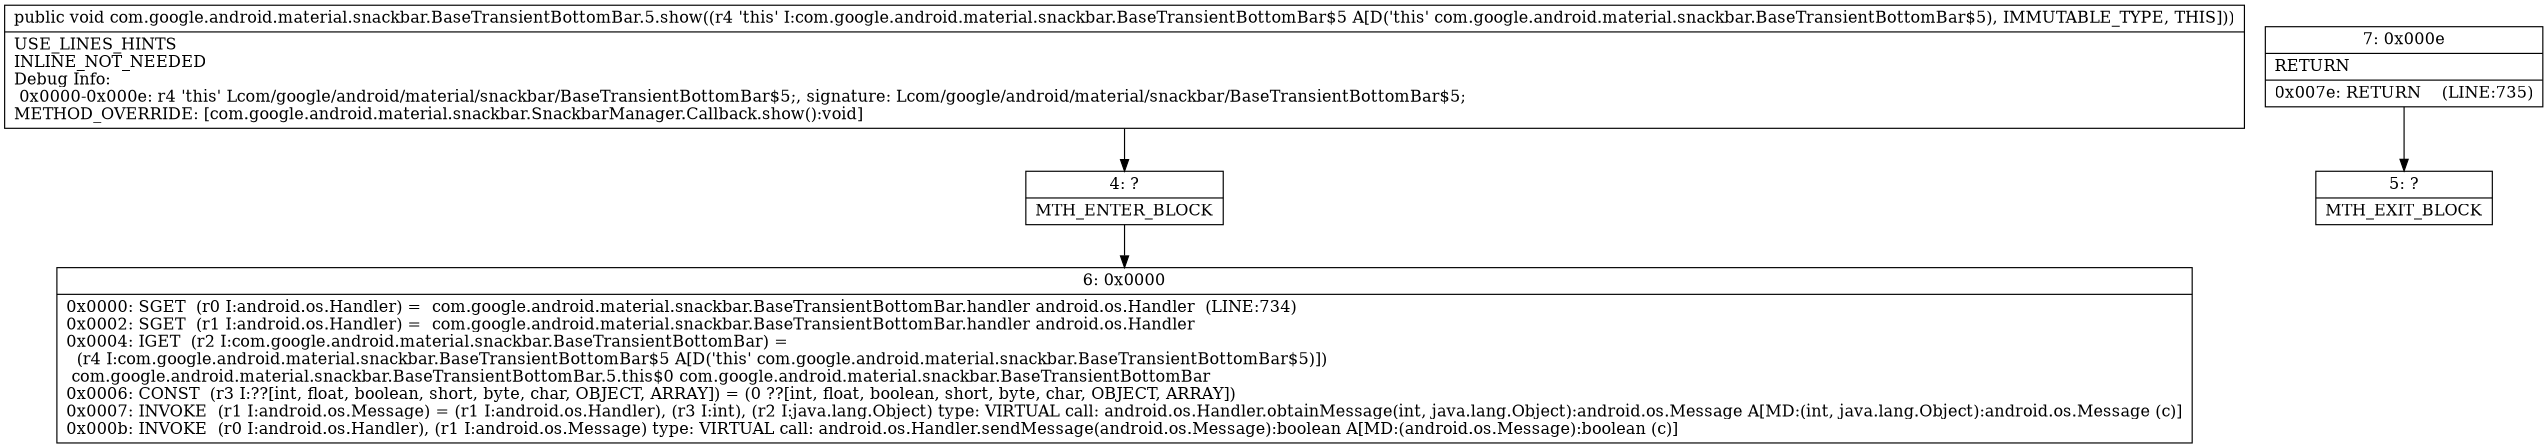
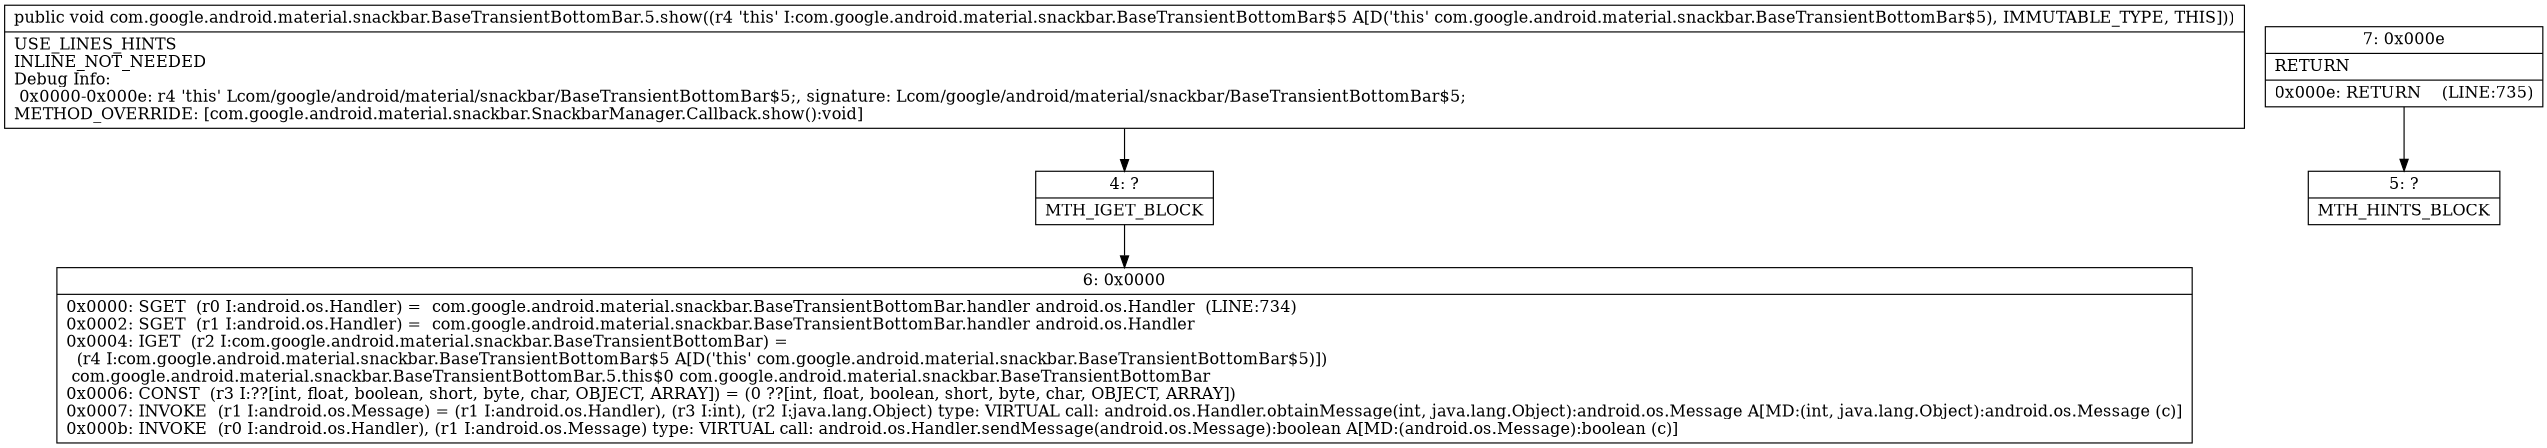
node "7: 0x000e": text "0x007e: RETURN    (LINE:735)" -> "0x000e: RETURN    (LINE:735)"
node "4: ?": text "MTH_ENTER_BLOCK" -> "MTH_IGET_BLOCK"
node "5: ?": text "MTH_EXIT_BLOCK" -> "MTH_HINTS_BLOCK"
